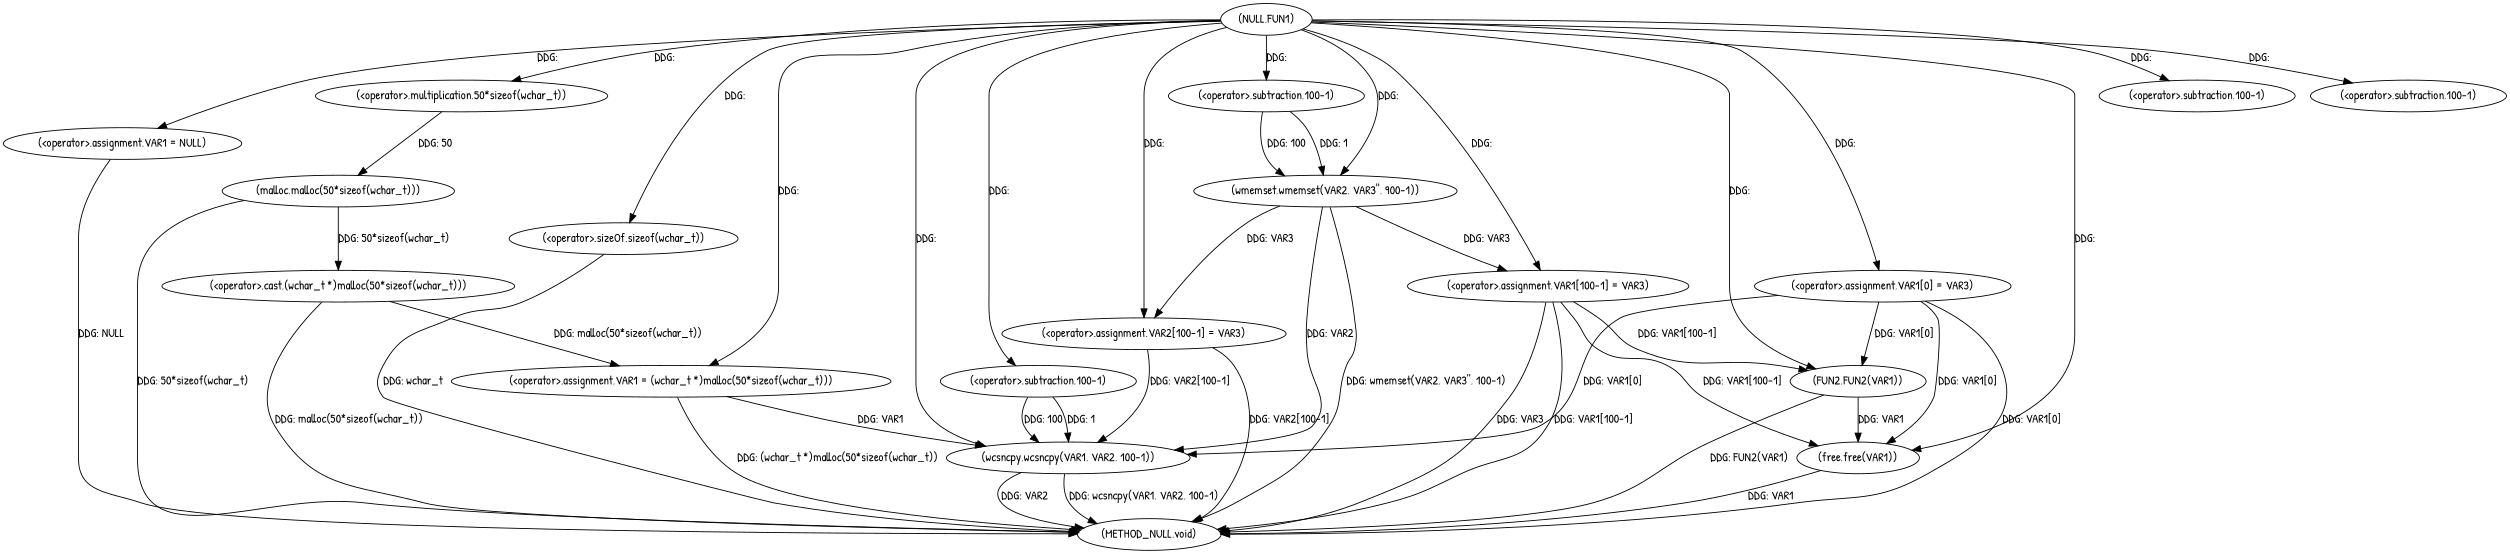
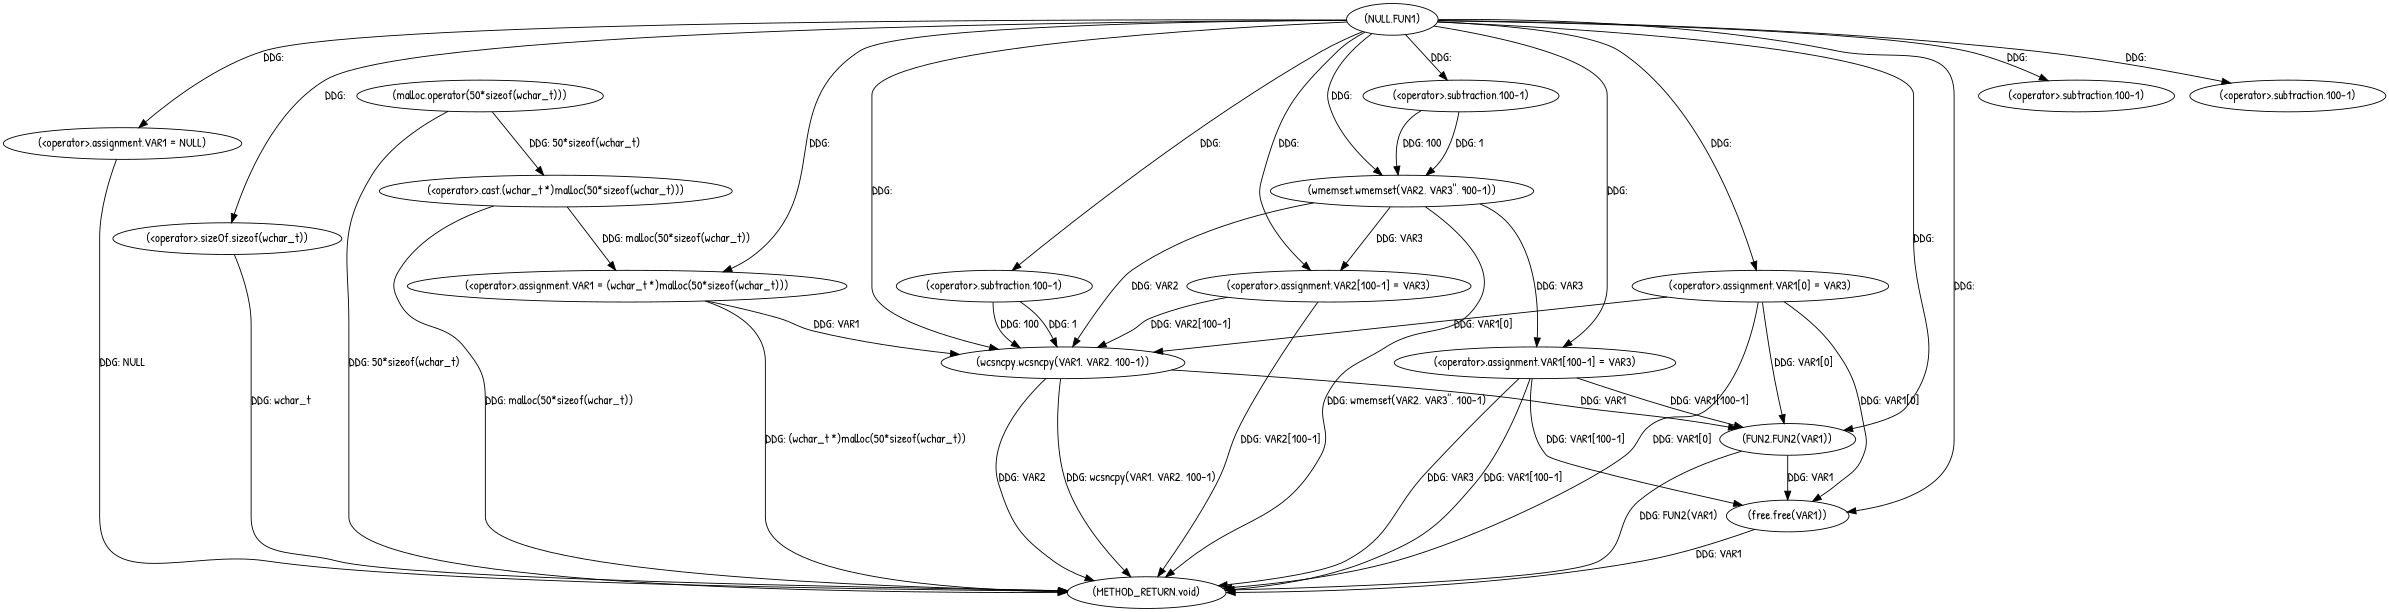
node "(<operator>.multiplication,50*sizeof(wchar_t))": removed
node "(malloc,malloc(50*sizeof(wchar_t)))": label "(malloc,malloc(50*sizeof(wchar_t)))" -> "(malloc,operator(50*sizeof(wchar_t)))"
edge "(wcsncpy,wcsncpy(VAR1, VAR2, 100-1))" -> "(FUN2,FUN2(VAR1))": added, label "DDG: VAR1"
node "(METHOD_NULL,void)": label "(METHOD_NULL,void)" -> "(METHOD_RETURN,void)"
